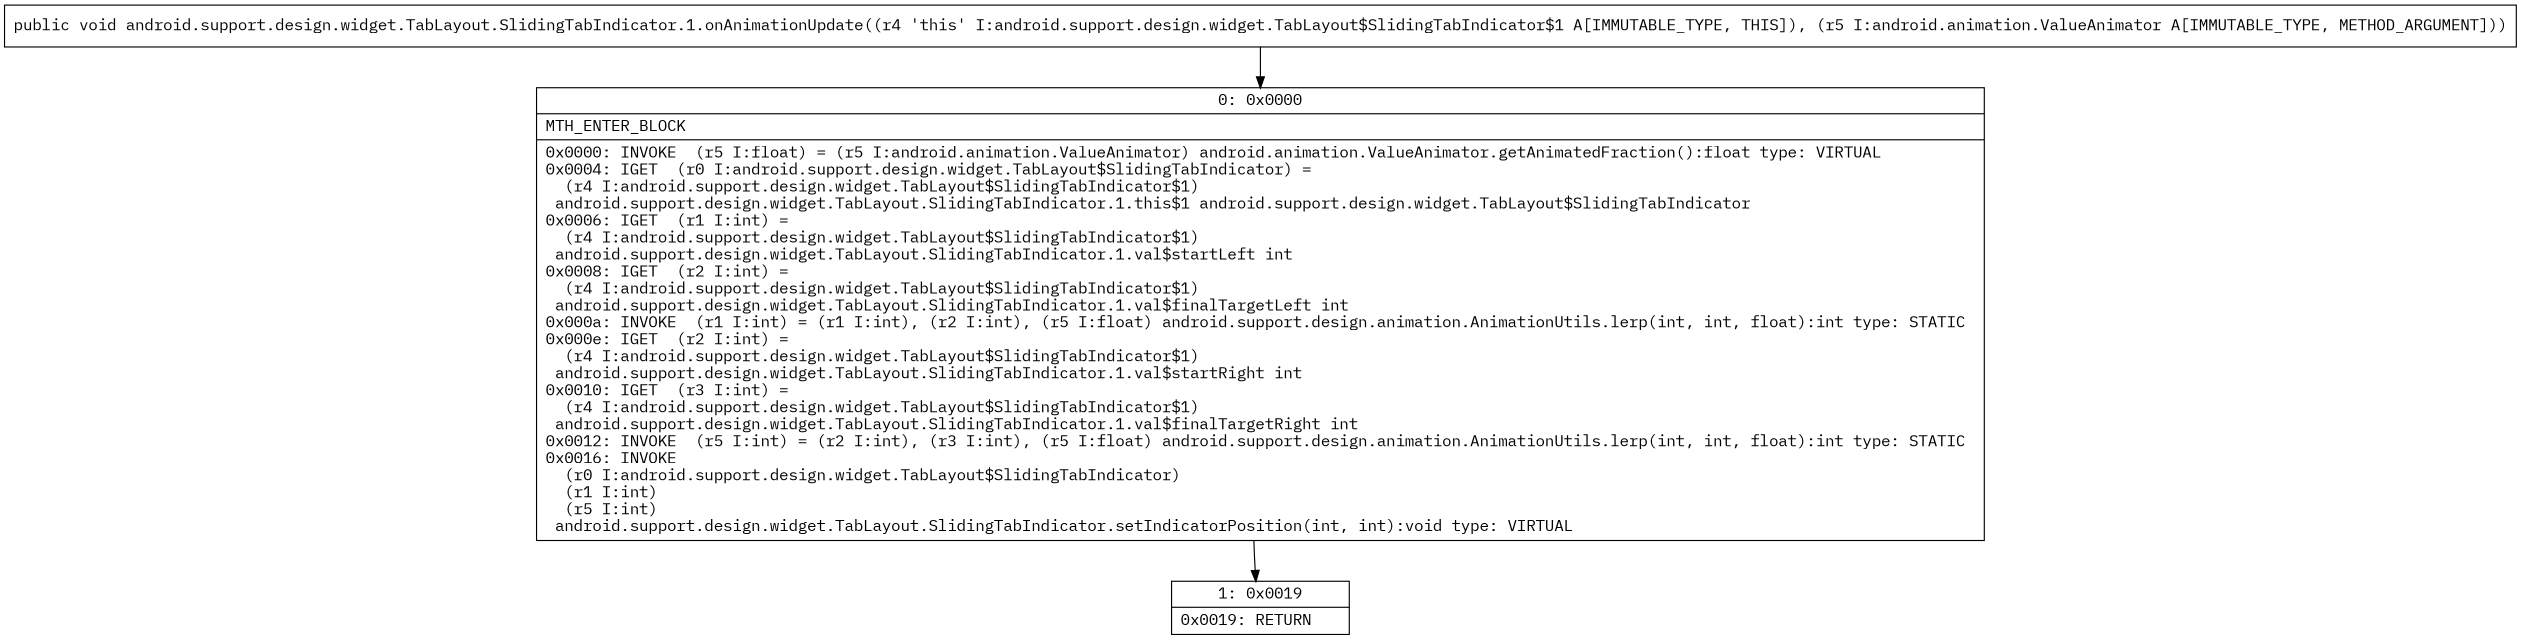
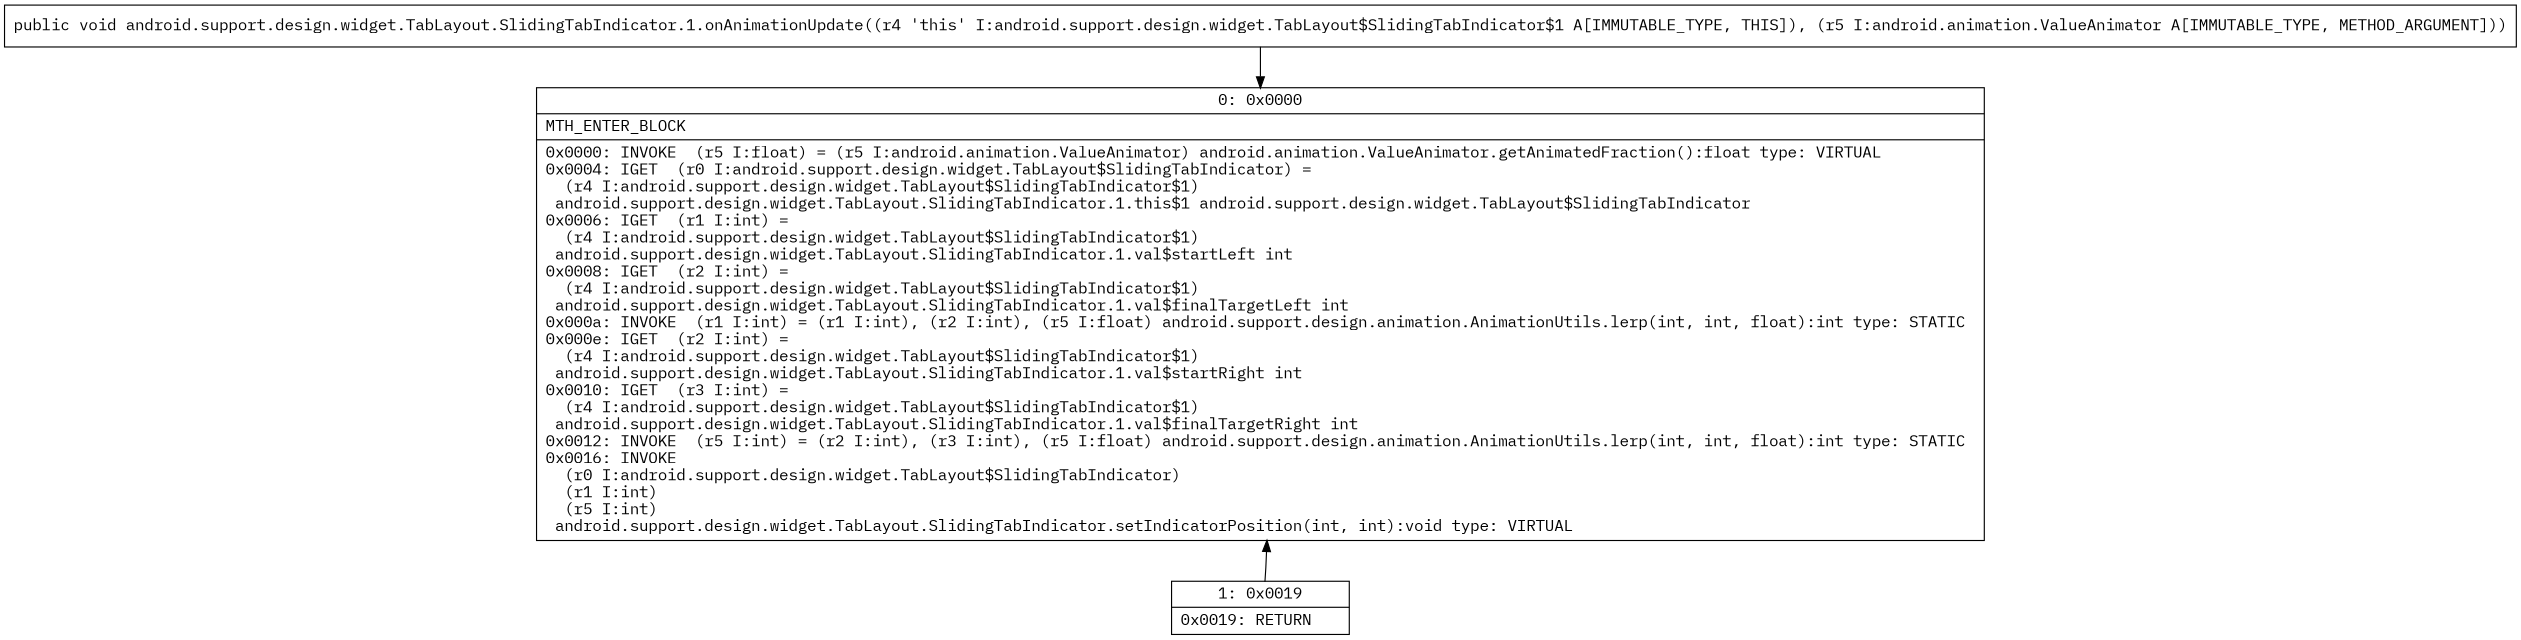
edge "0: 0x0000" -> "1: 0x0019": reversed
